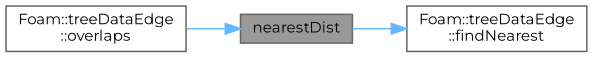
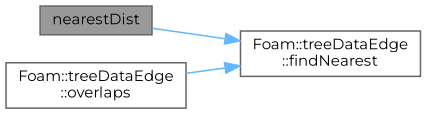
edge "Foam::treeDataEdge ::overlaps" -> "nearestDist": now "Foam::treeDataEdge ::overlaps" -> "Foam::treeDataEdge ::findNearest"
